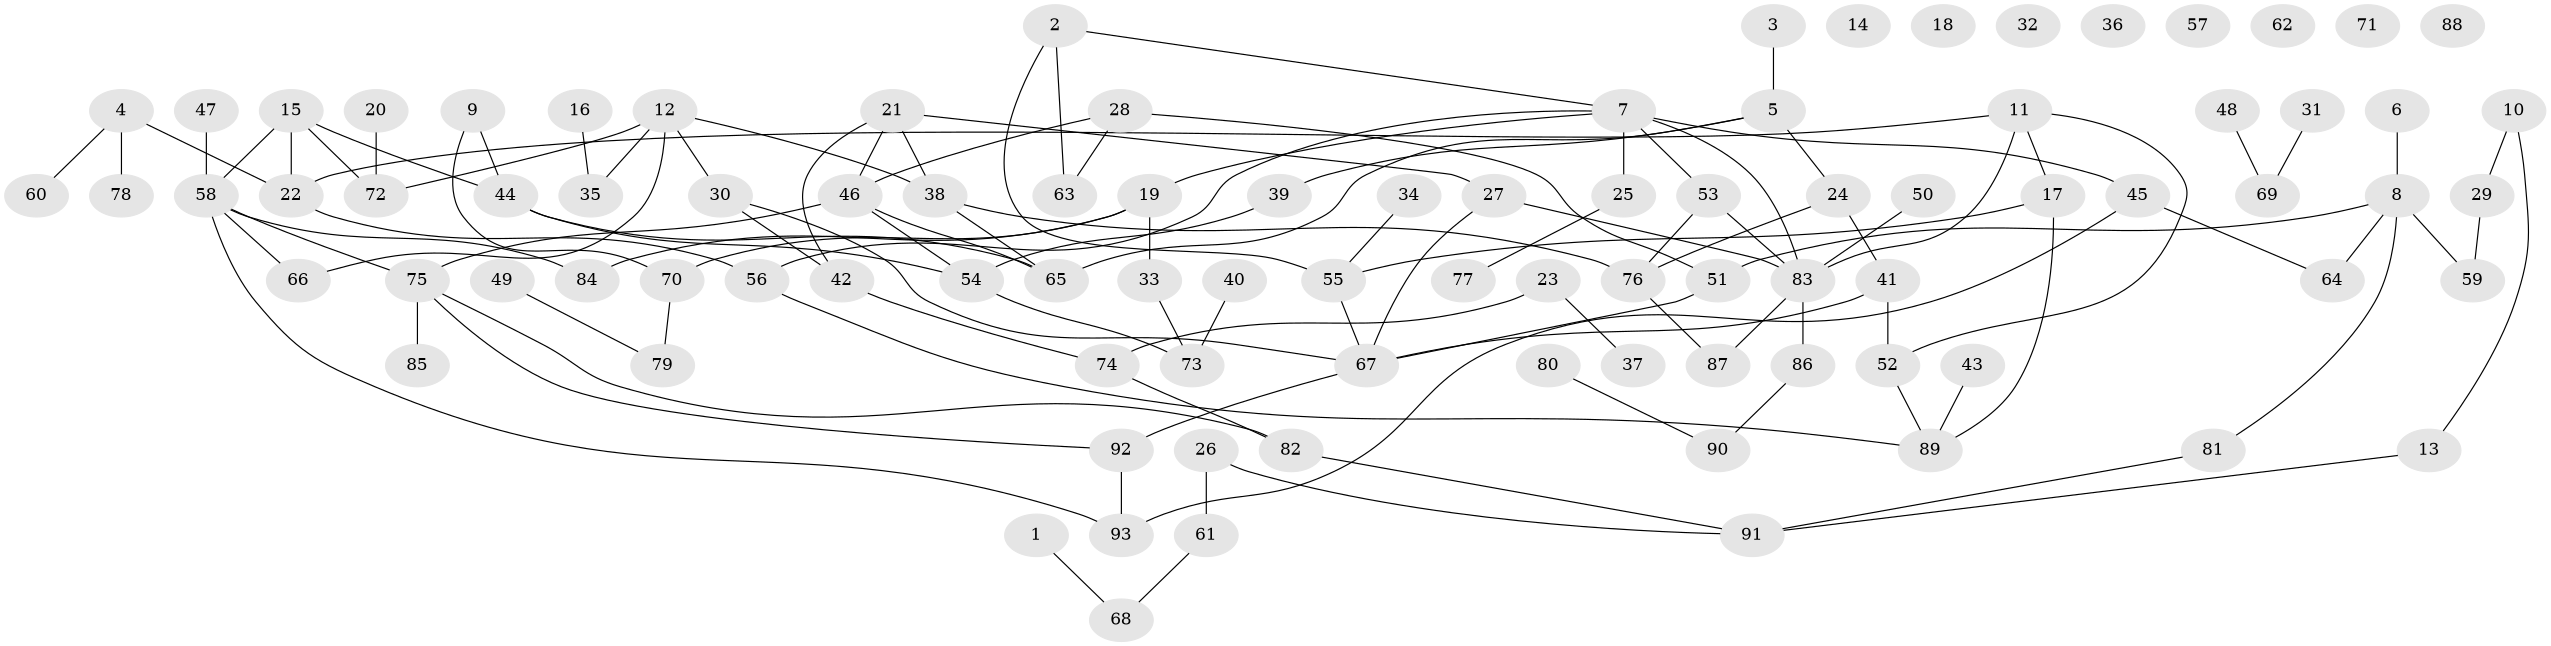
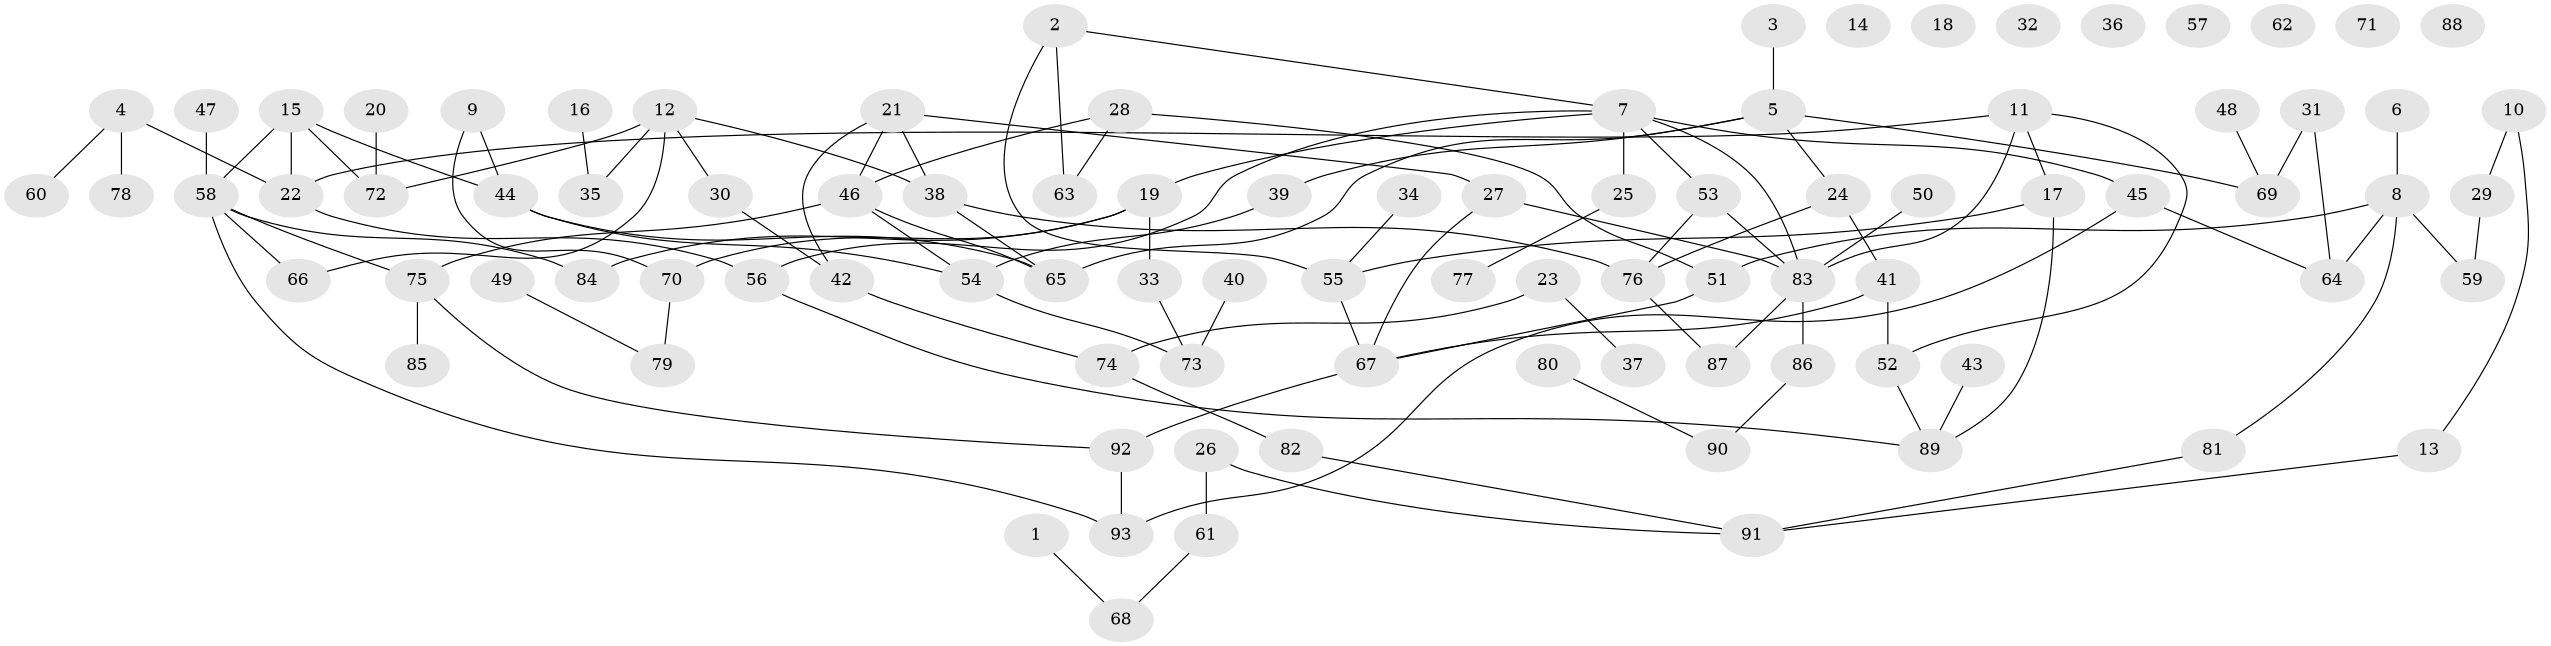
edge "5" -- "69": added
edge "31" -- "64": added
edge "30" -- "67": removed
edge "75" -- "82": removed
